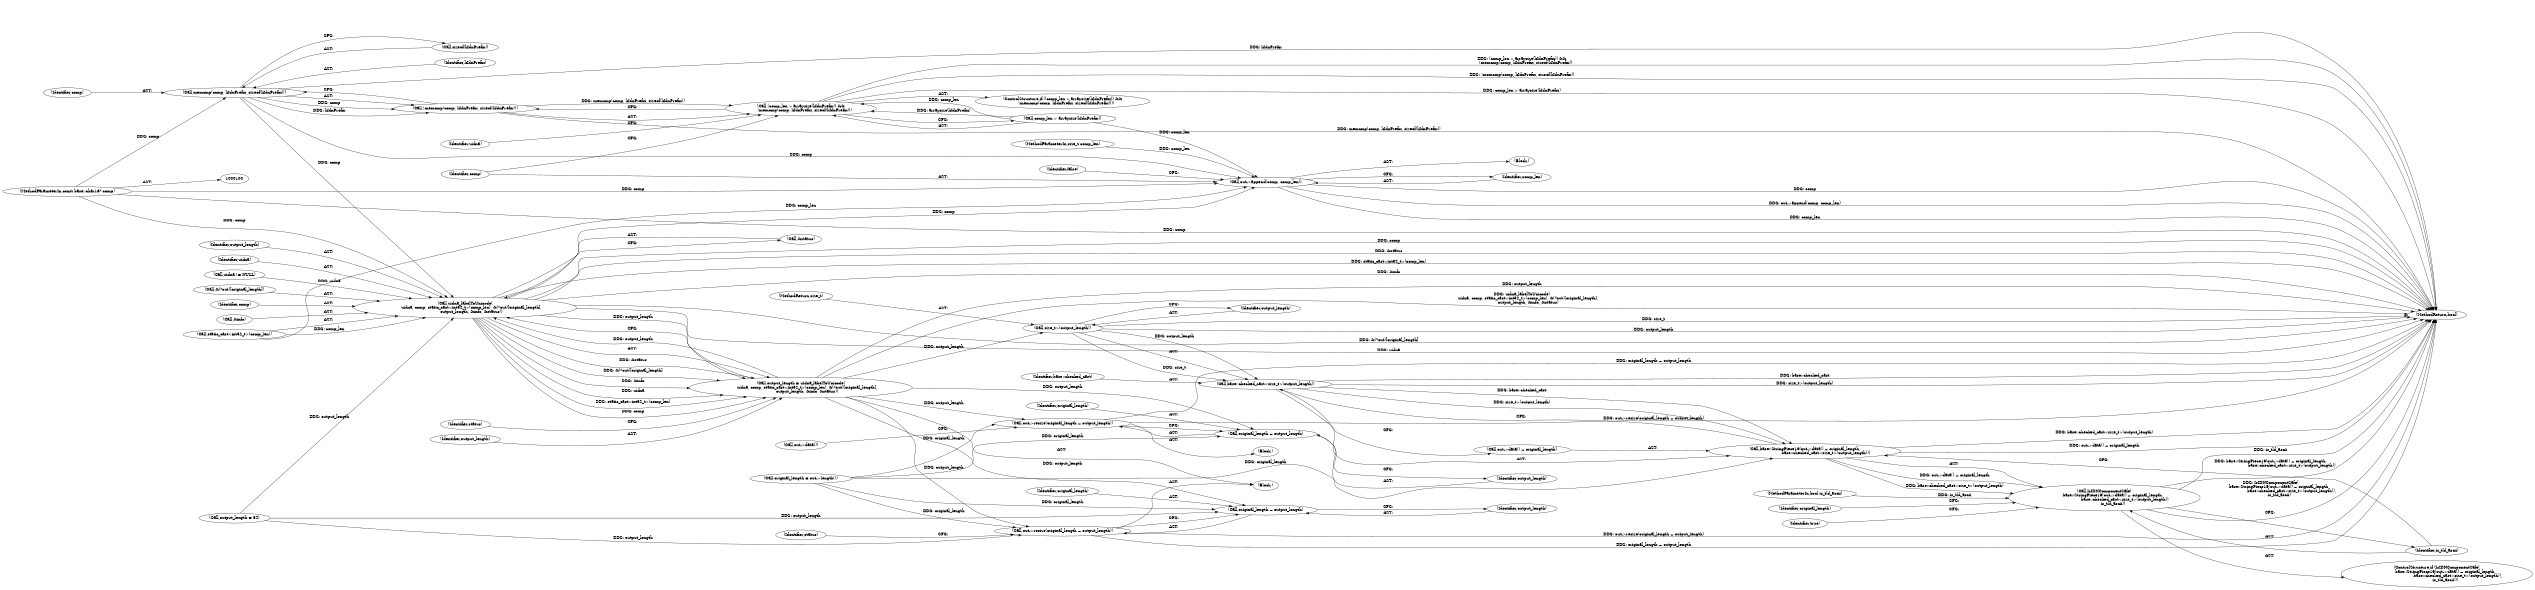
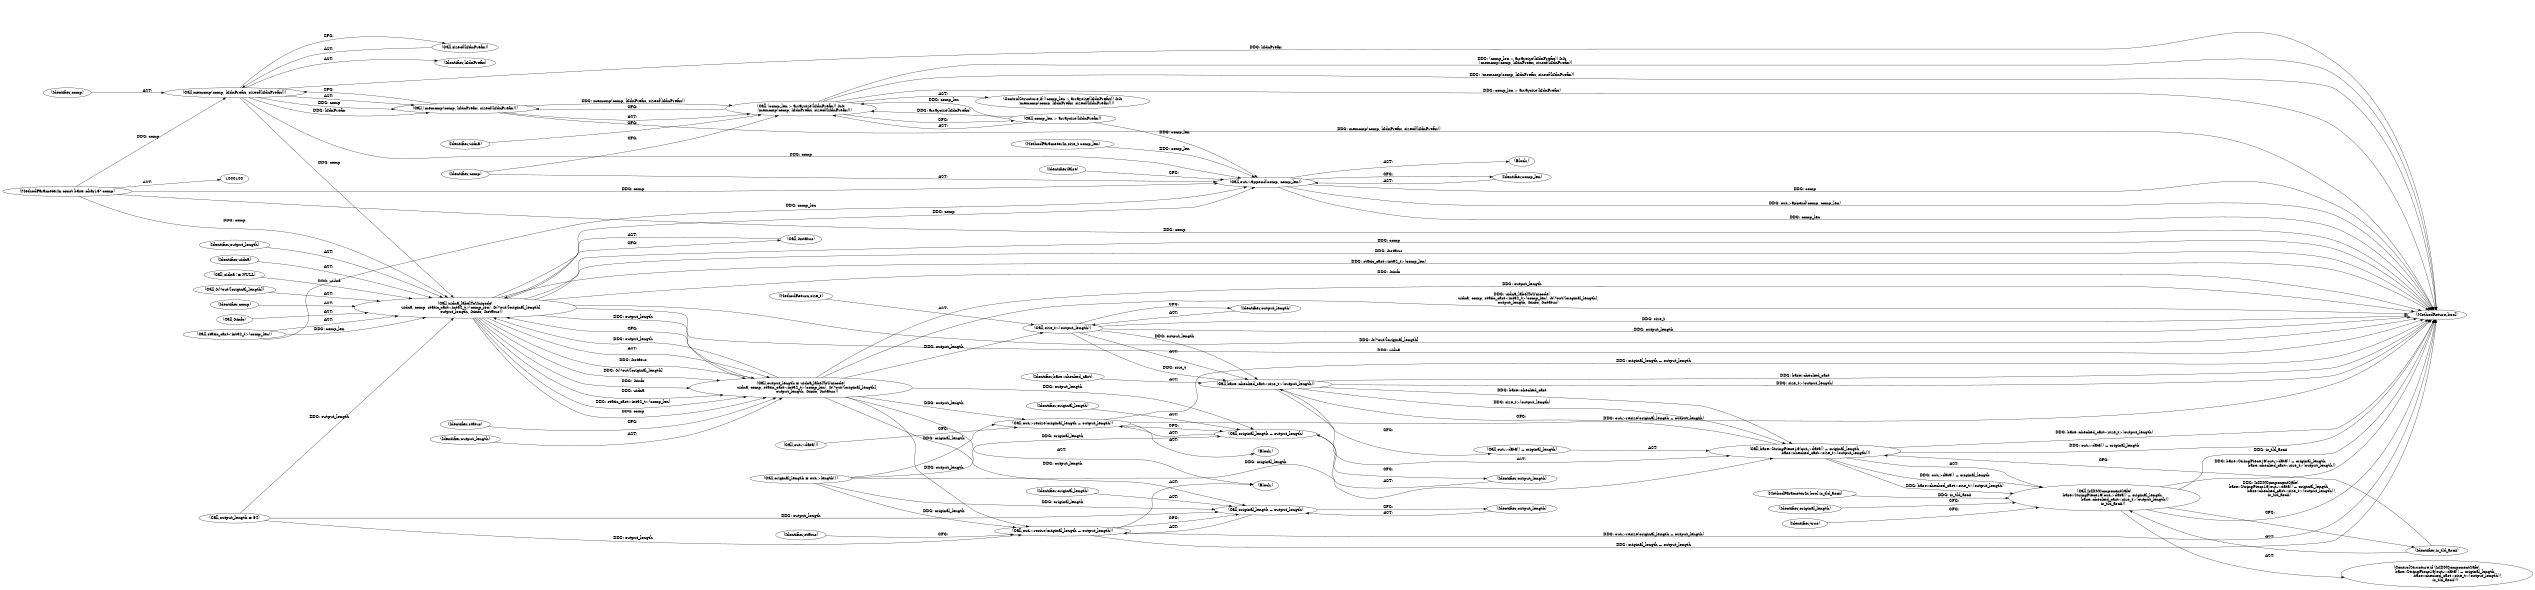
edge "(Identifier,kIdnPrefix)" -> "(Call,memcmp(comp, kIdnPrefix, sizeof(kIdnPrefix)))": reversed
